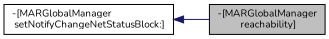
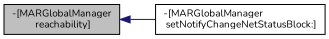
edge "-[MARGlobalManager reachability]" -> "-[MARGlobalManager setNotifyChangeNetStatusBlock:]": reversed
